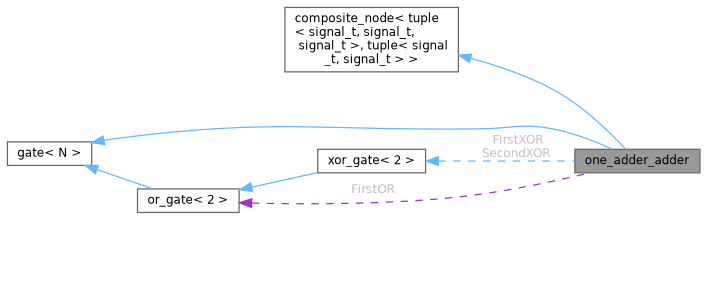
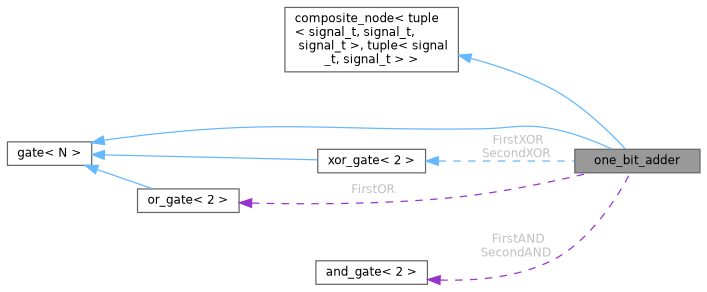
node "one_adder_adder": label "one_adder_adder" -> "one_bit_adder"
edge "xor_gate< 2 >" -> "or_gate< 2 >": now "xor_gate< 2 >" -> "gate< N >"
node "and_gate< 2 >": added
